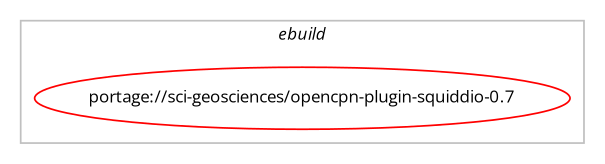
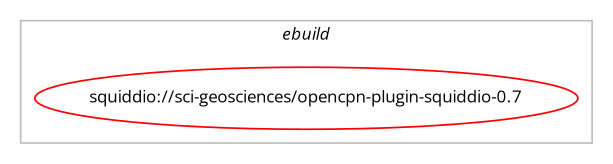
node "portage://sci-geosciences/opencpn-plugin-squiddio-0.7": label "portage://sci-geosciences/opencpn-plugin-squiddio-0.7" -> "squiddio://sci-geosciences/opencpn-plugin-squiddio-0.7"
